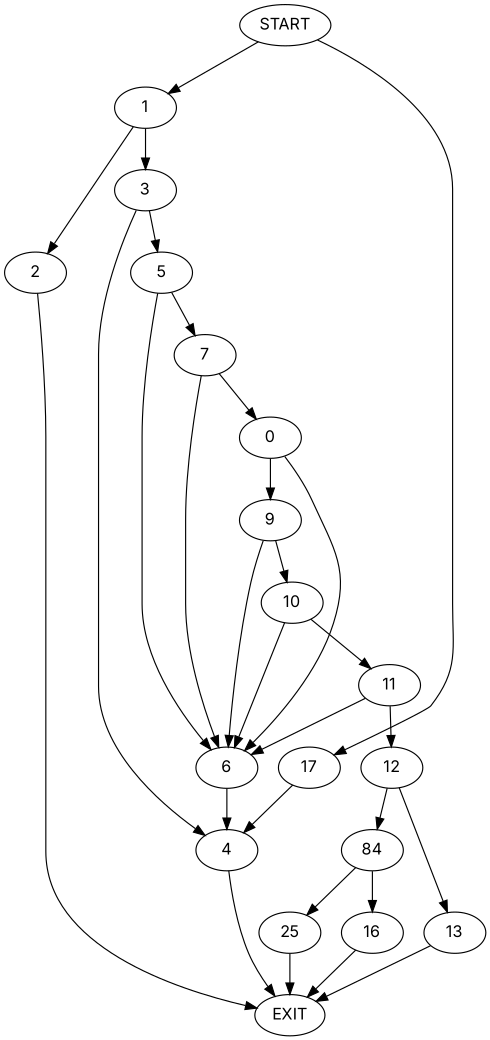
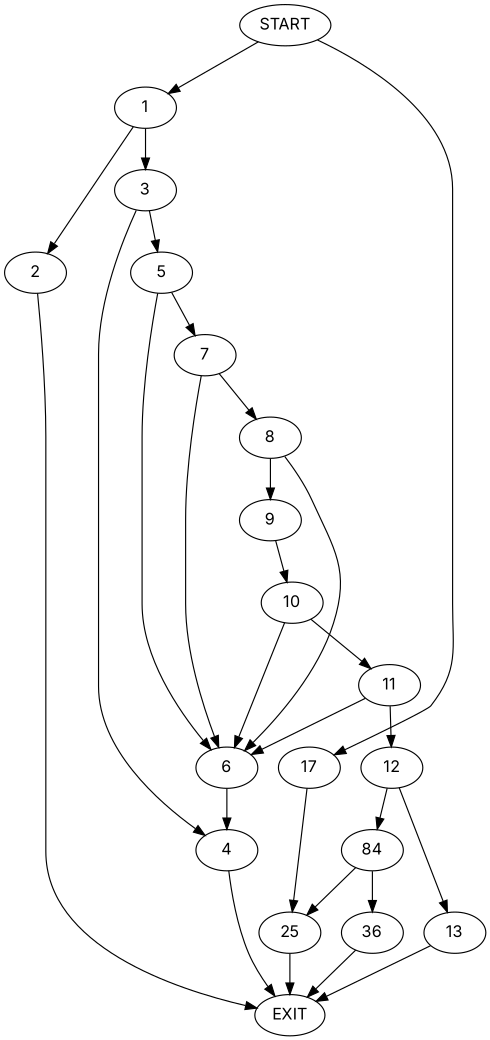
node "0": label "0" -> "8"
edge "9" -> "6": removed
edge "17" -> "4": now "17" -> "25"
node "16": label "16" -> "36"
